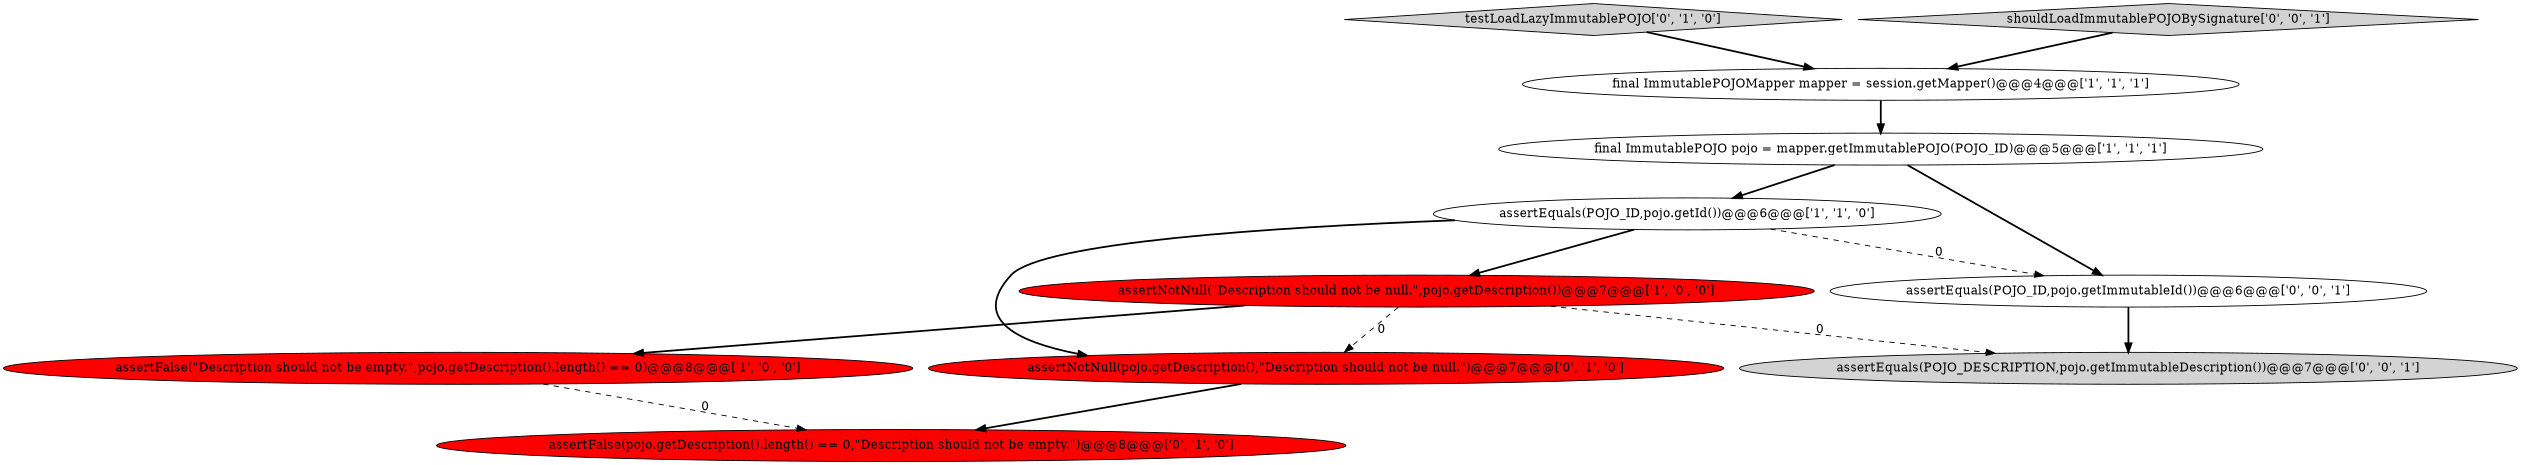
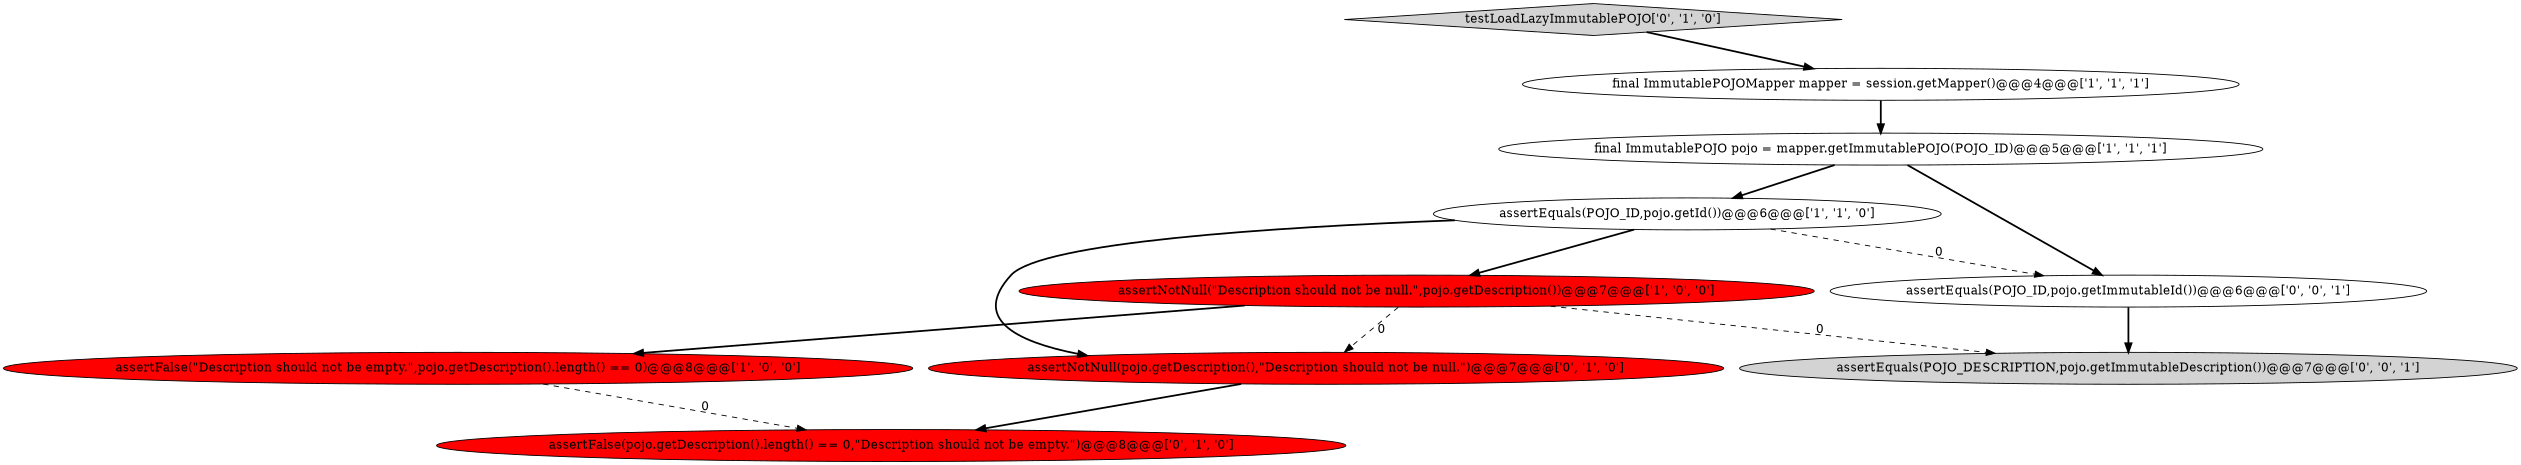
node "shouldLoadImmutablePOJOBySignature['0', '0', '1']": removed
